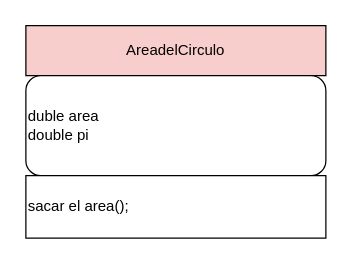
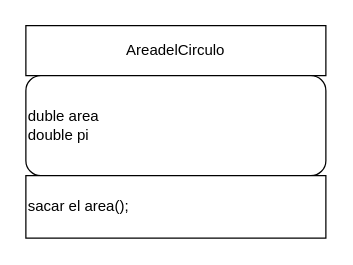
node "AreadelCirculo": fillcolor #f8cecc -> #ffffff
